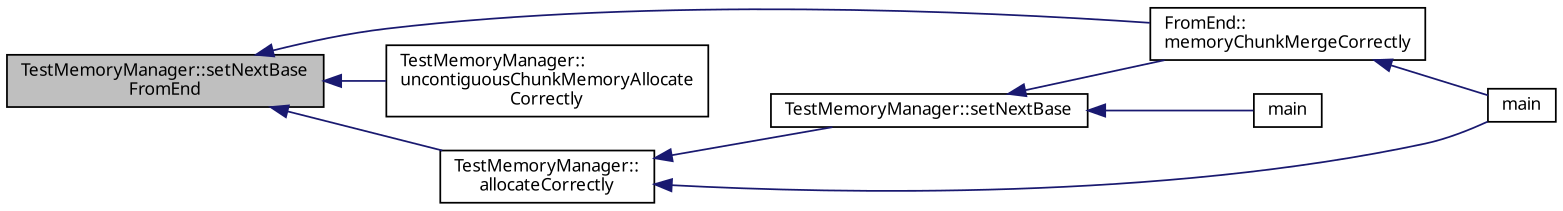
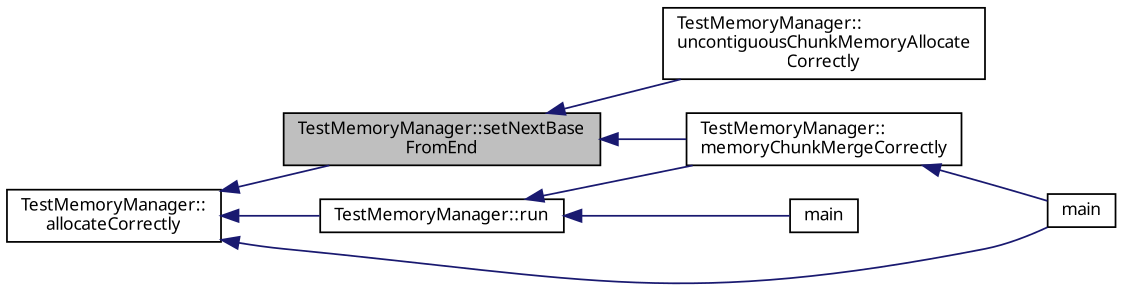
node "FromEnd:: memoryChunkMergeCorrectly": label "FromEnd:: memoryChunkMergeCorrectly" -> "TestMemoryManager:: memoryChunkMergeCorrectly"
node "TestMemoryManager::setNextBase": label "TestMemoryManager::setNextBase" -> "TestMemoryManager::run"
edge "TestMemoryManager:: allocateCorrectly" -> "TestMemoryManager::setNextBase FromEnd": reversed
